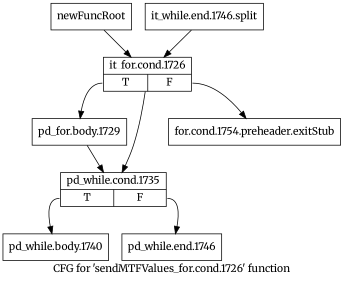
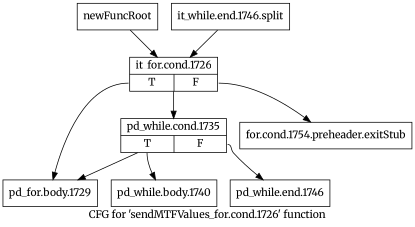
edge "pd_for.body.1729" -> "pd_while.cond.1735": reversed
